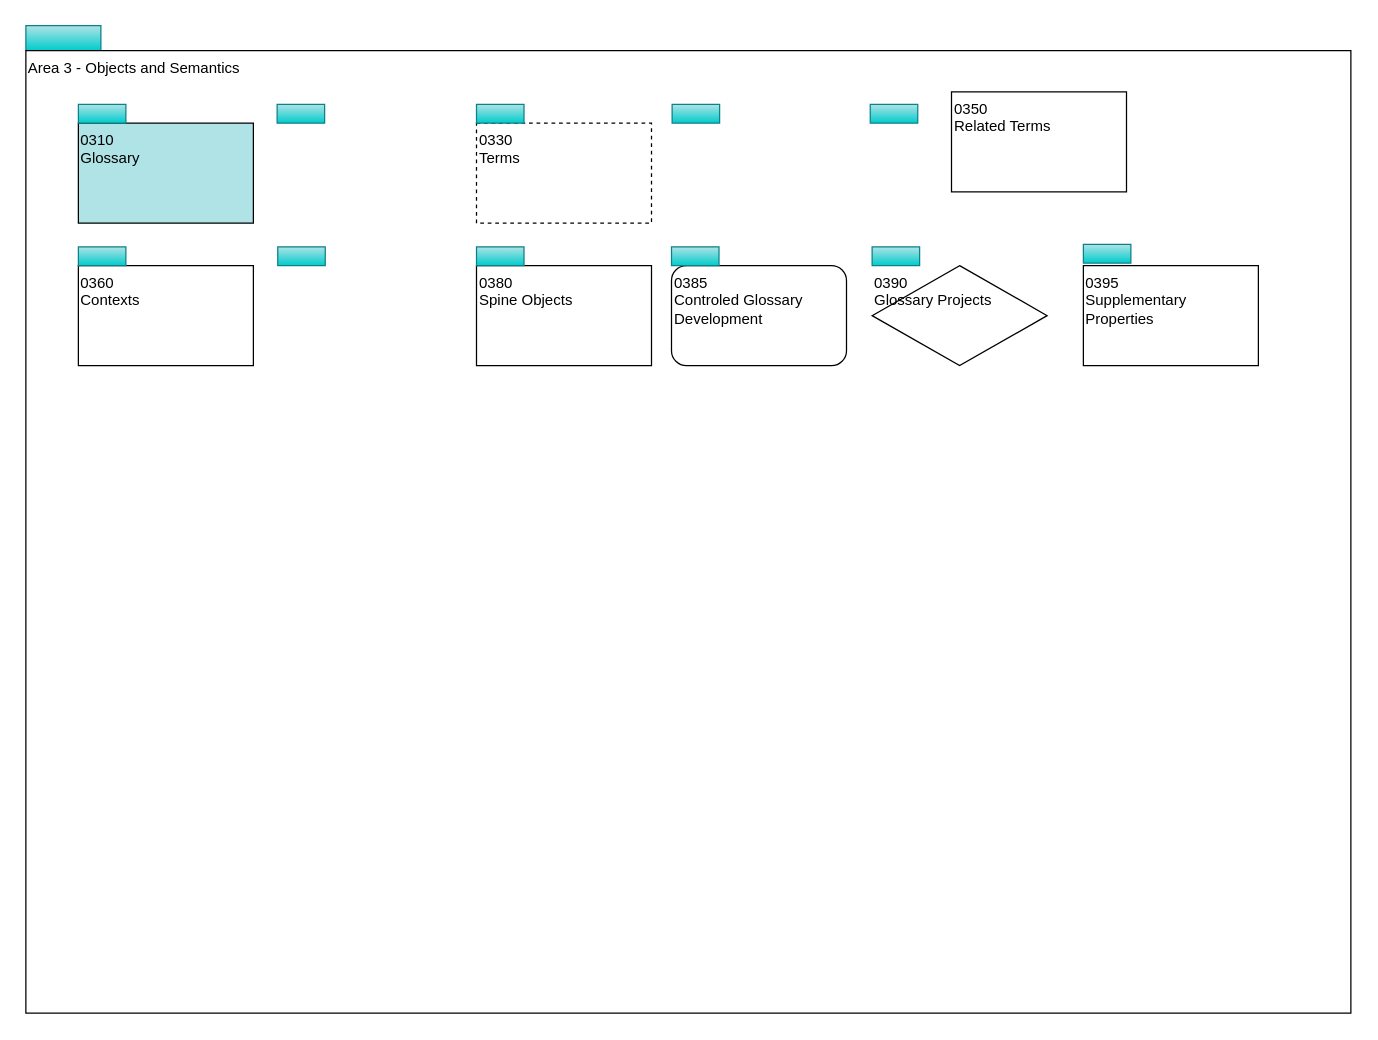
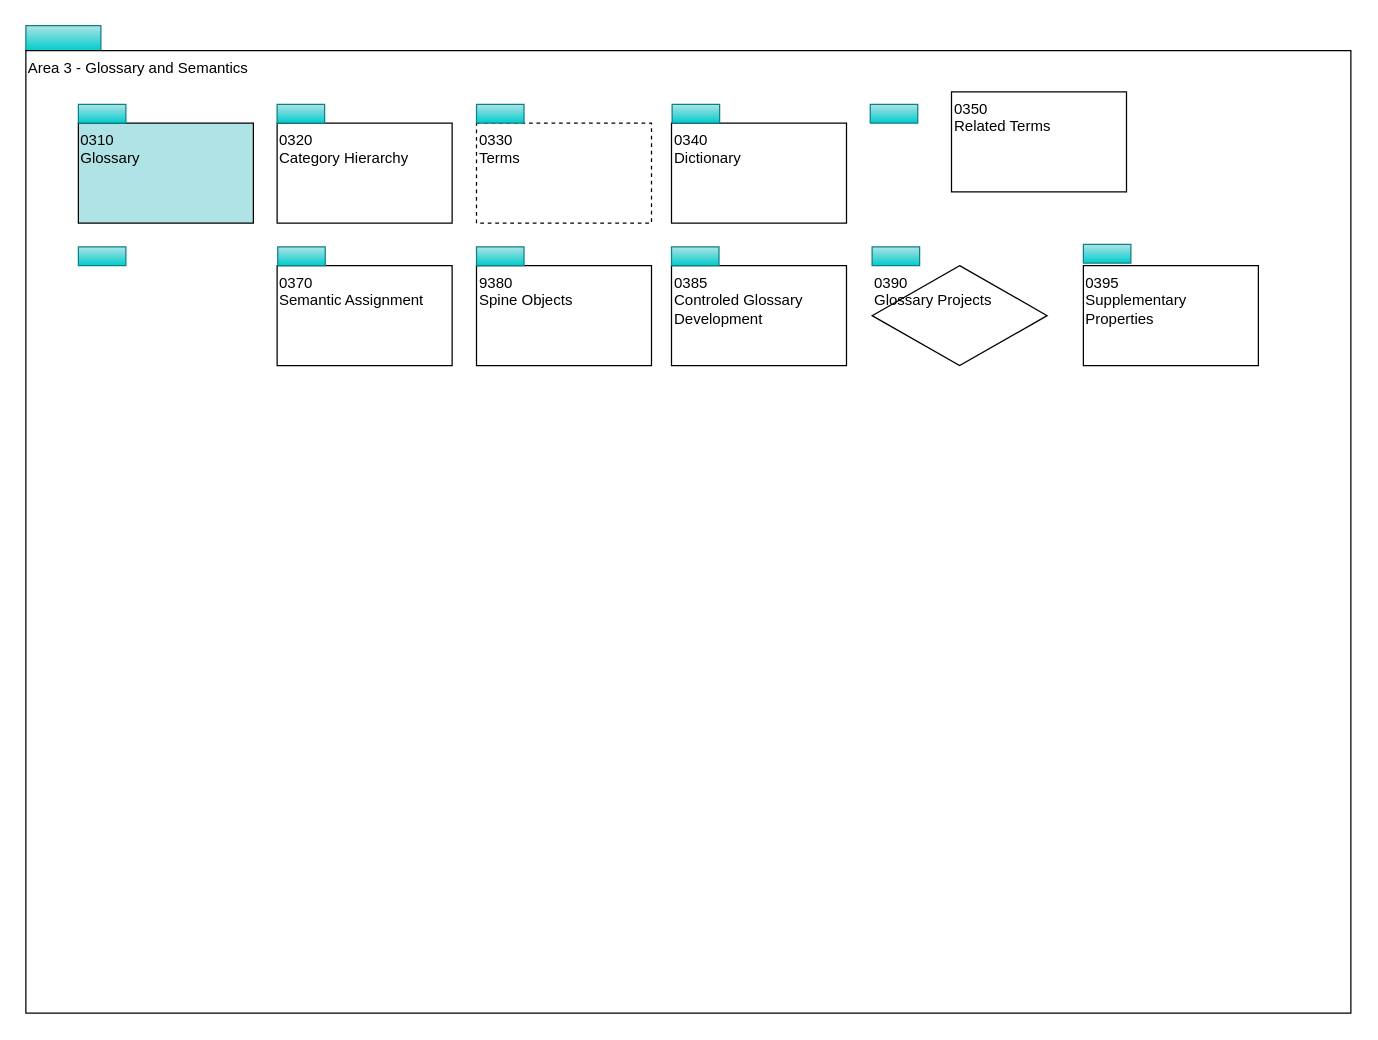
node "Area 3 - Objects and Semantics": label "Area 3 - Objects and Semantics" -> "Area 3 - Glossary and Semantics"
node "0320 Category Hierarchy": added
node "0340 Dictionary": added
node "0380 Spine Objects": label "0380 Spine Objects" -> "9380 Spine Objects"
node "0360 Contexts": removed
node "0370 Semantic Assignment": added
node "0385 Controled Glossary Development": shape rounded rectangle -> rectangle
